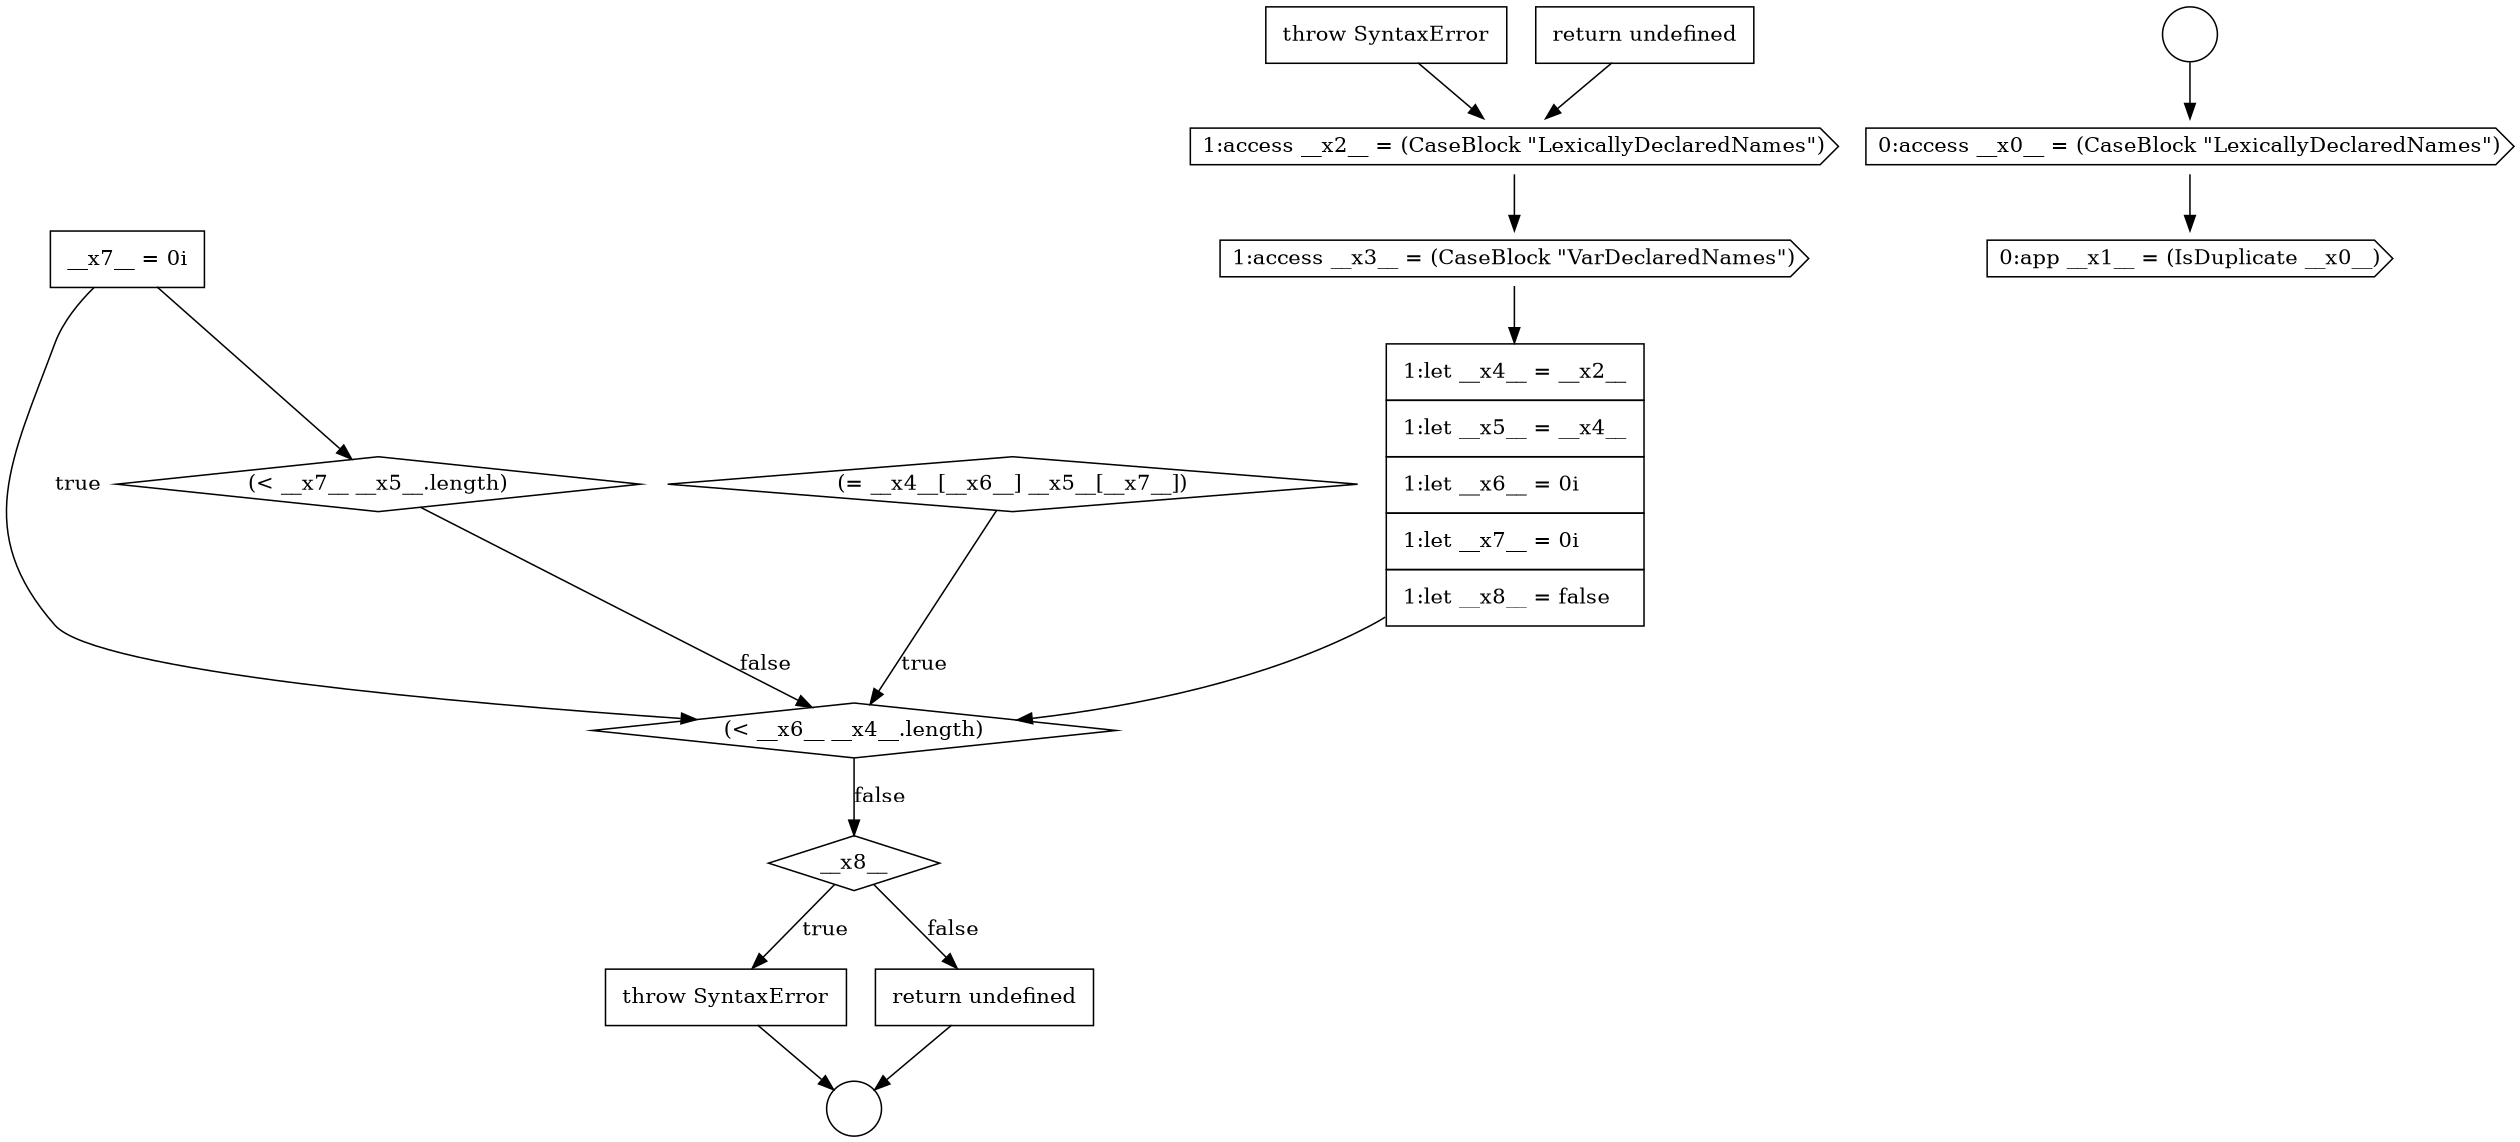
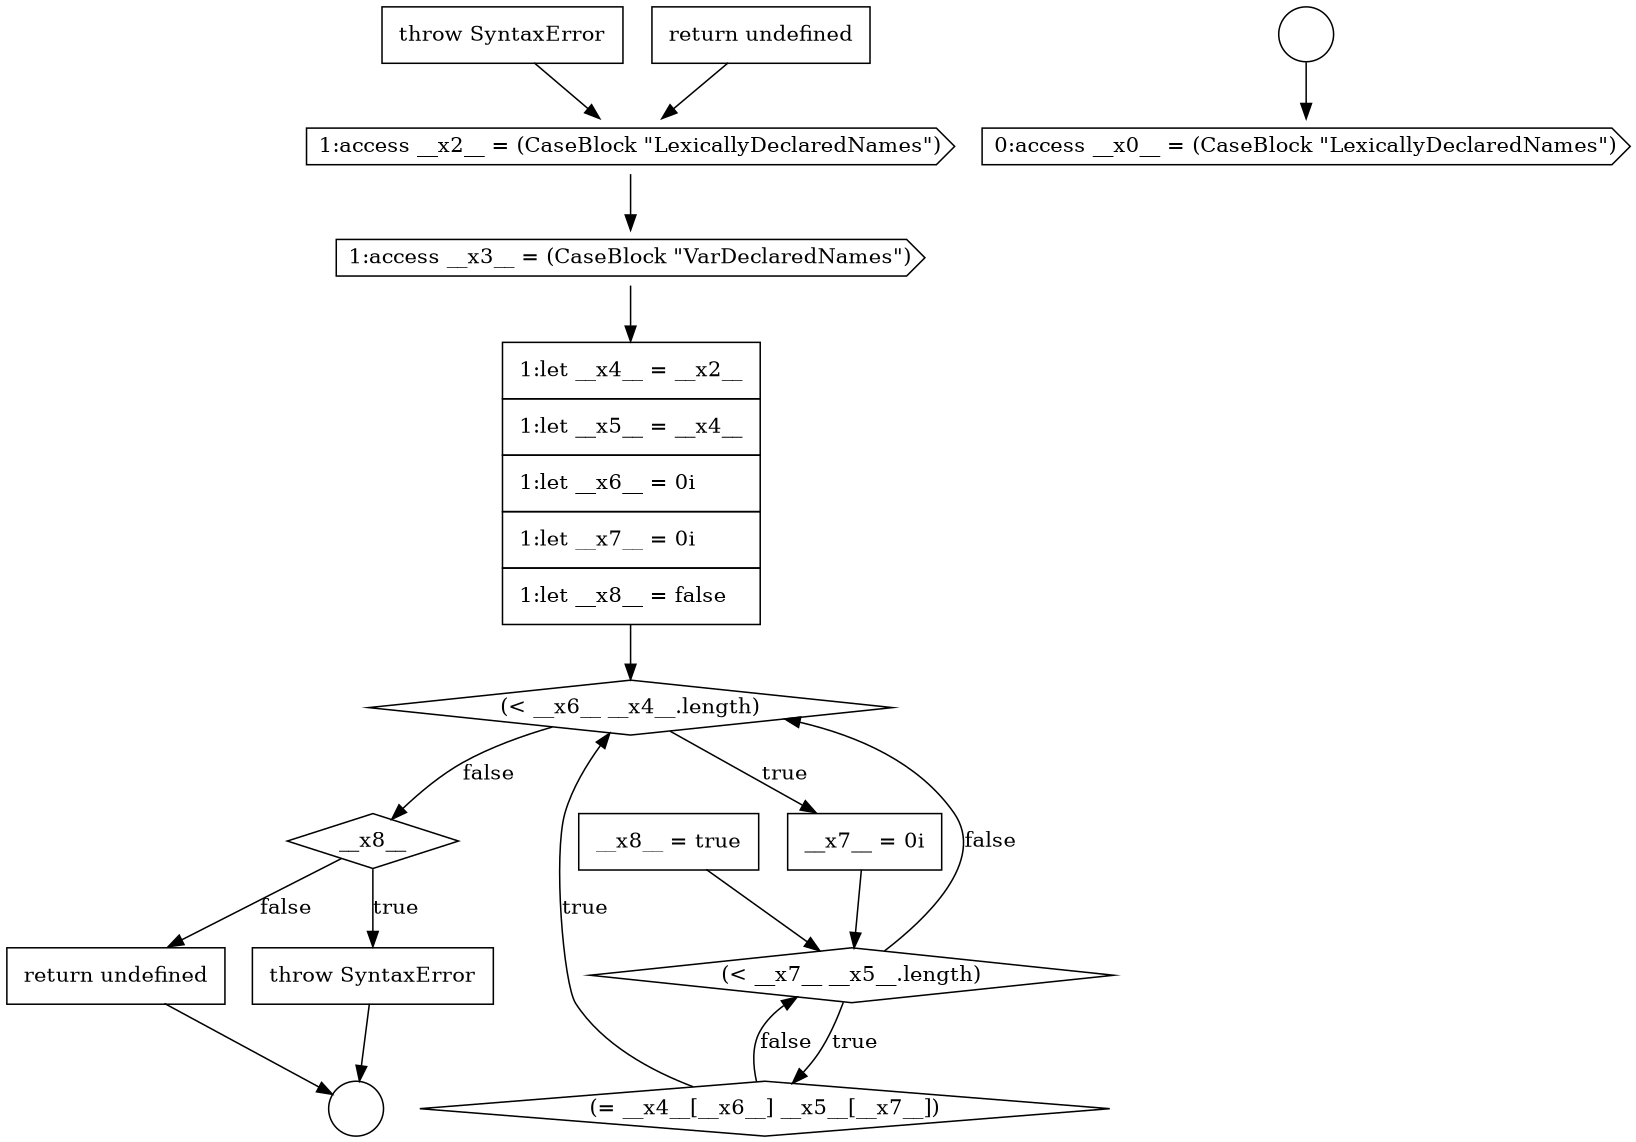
node "0:app __x1__ = (IsDuplicate __x0__)": removed
edge "__x7__ = 0i" -> "(< __x6__ __x4__.length)": reversed
node "__x8__ = true": added
edge "(= __x4__[__x6__] __x5__[__x7__])" -> "(< __x7__ __x5__.length)": added, label "false"
edge "(< __x7__ __x5__.length)" -> "(= __x4__[__x6__] __x5__[__x7__])": added, label "true"
